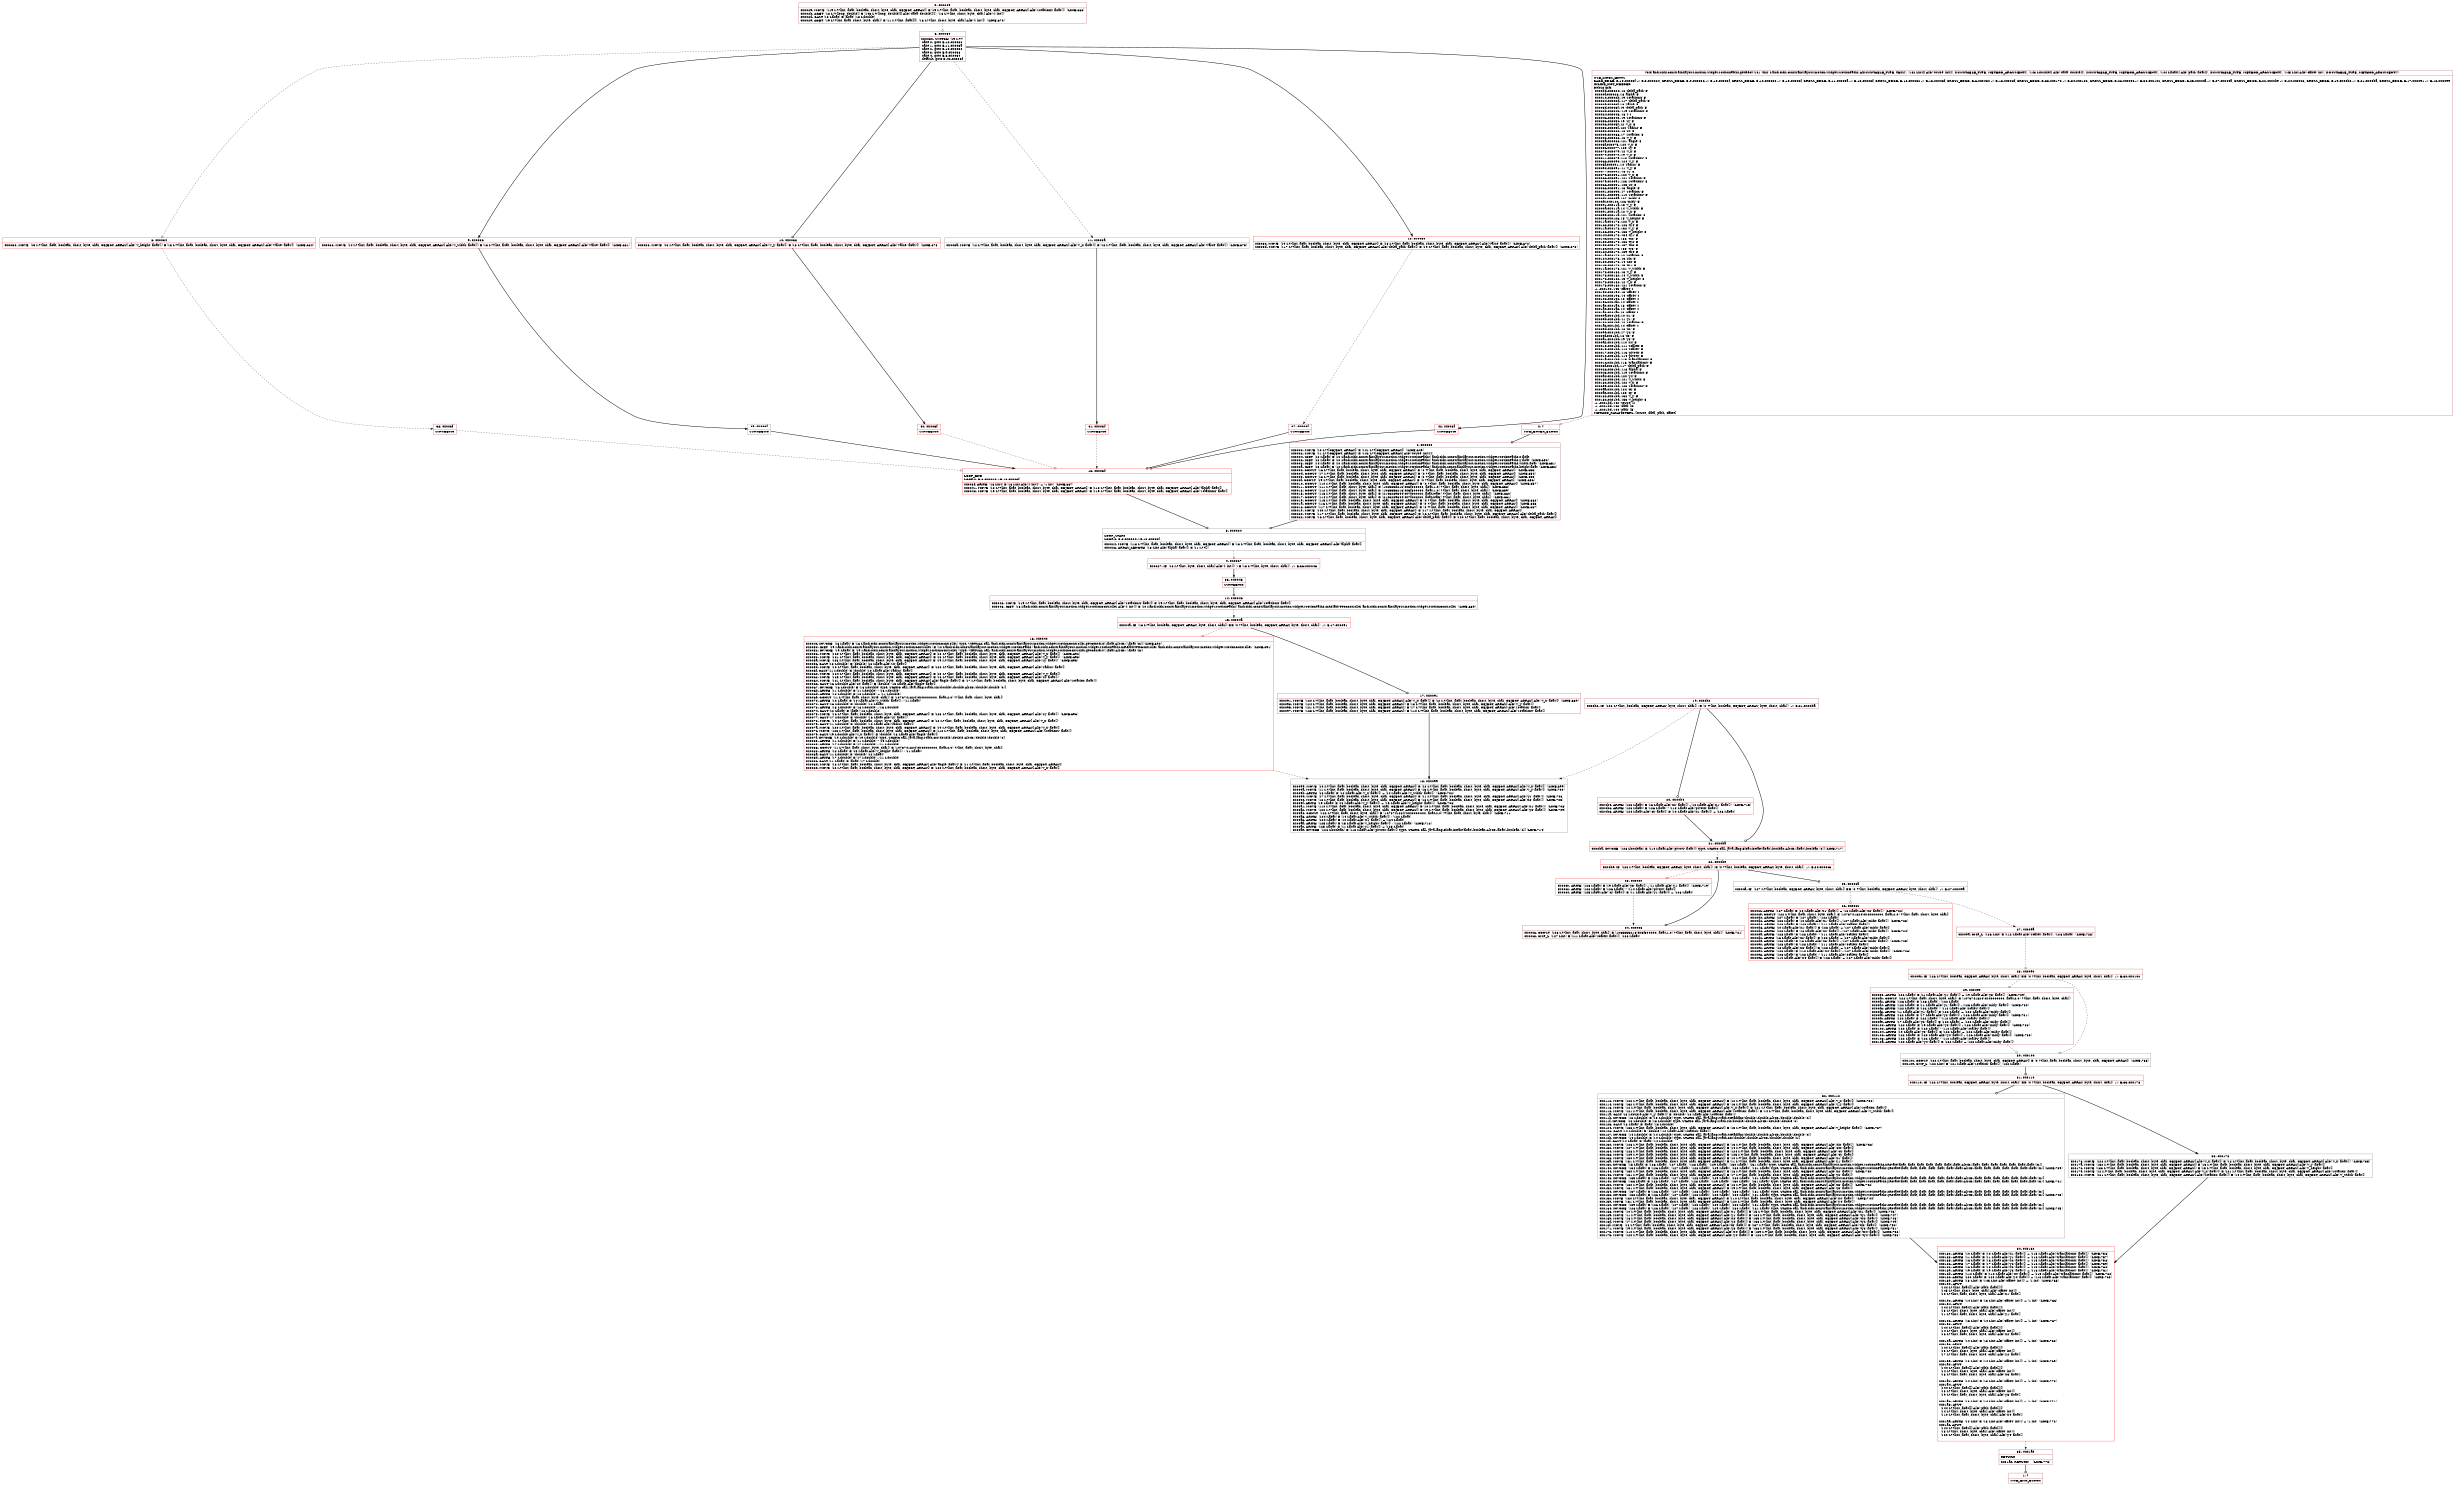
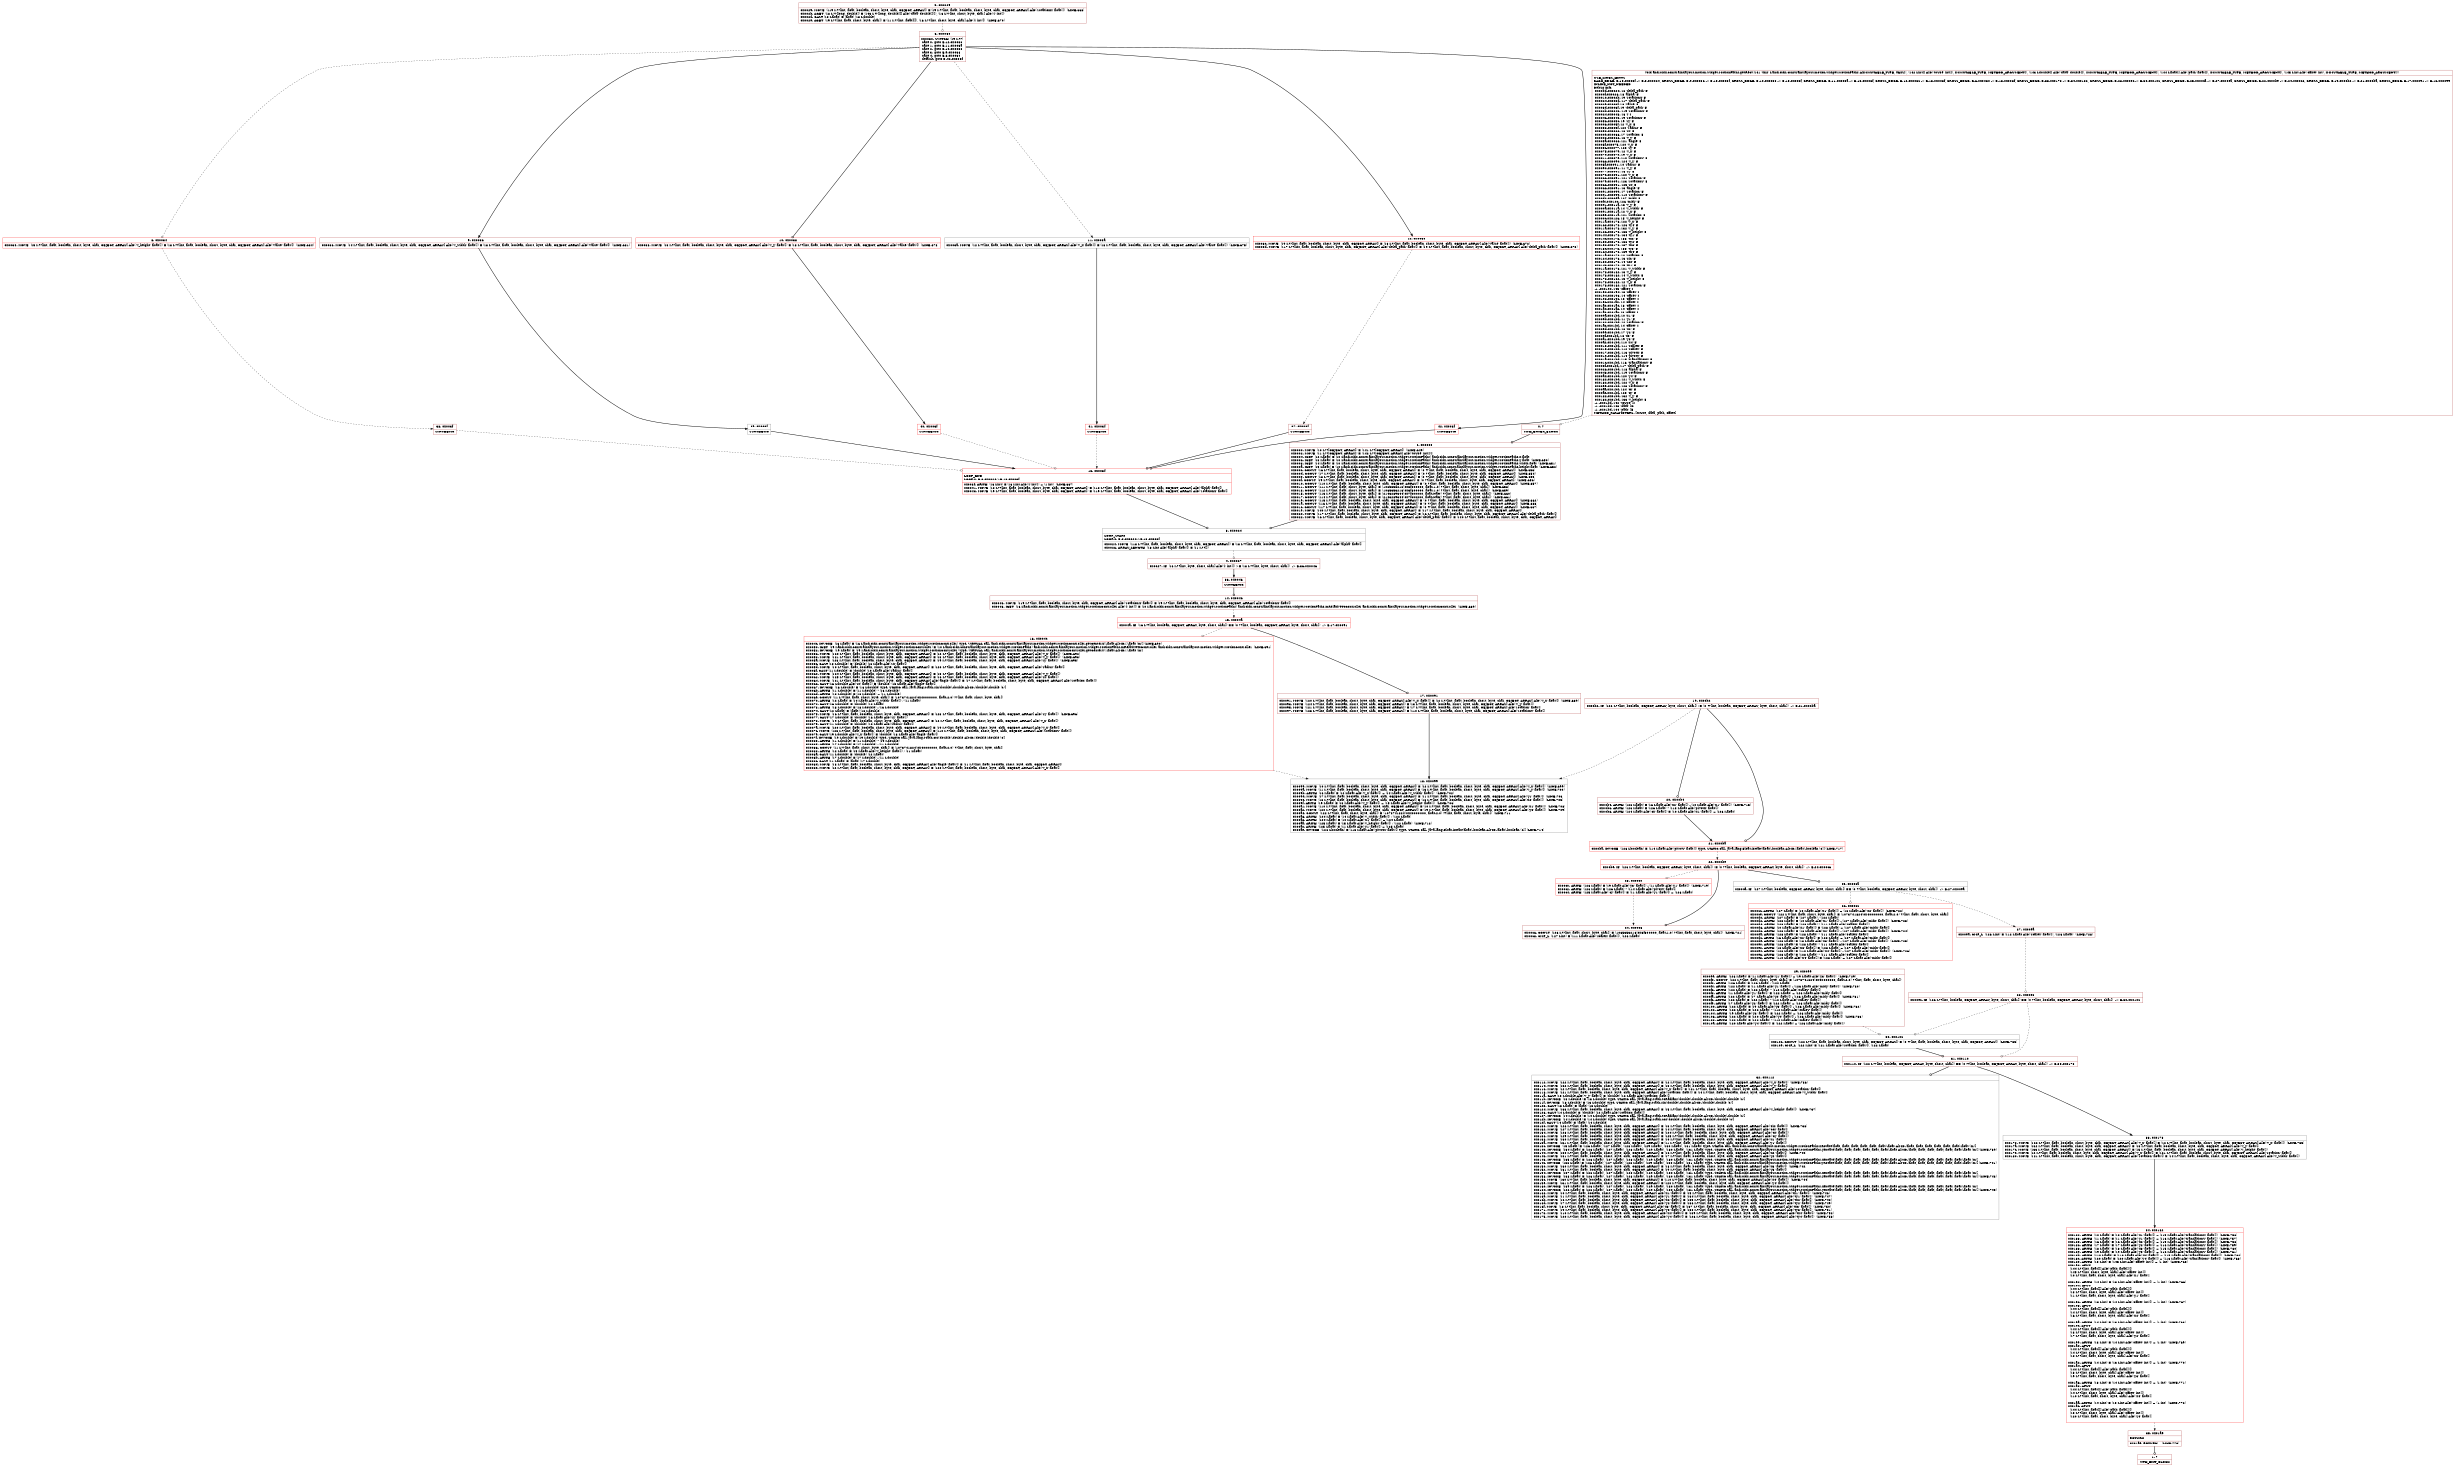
edge "28: 0x00ec" -> "29: 0x00ee": now "28: 0x00ec" -> "31: 0x0110"
edge "32: 0x0112" -> "34: 0x0182": removed
